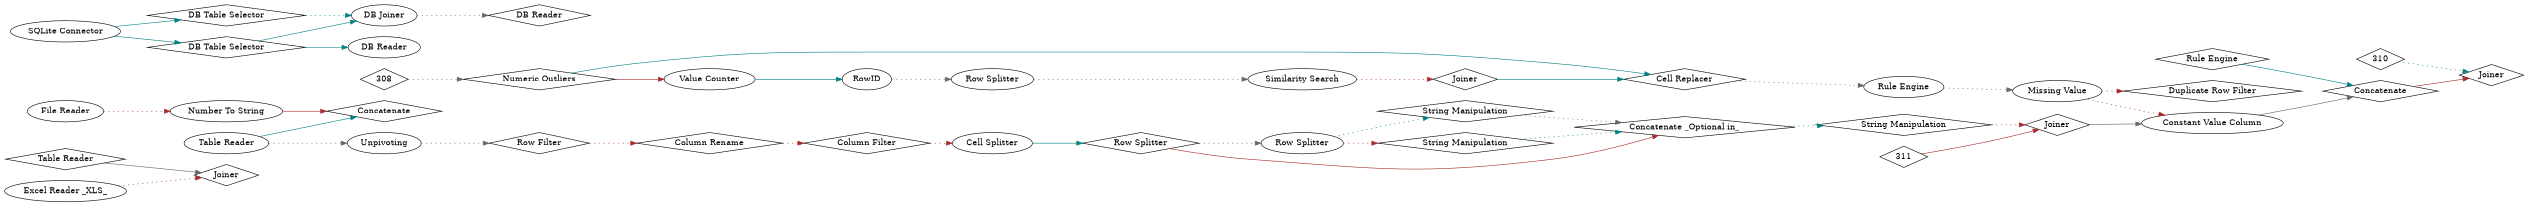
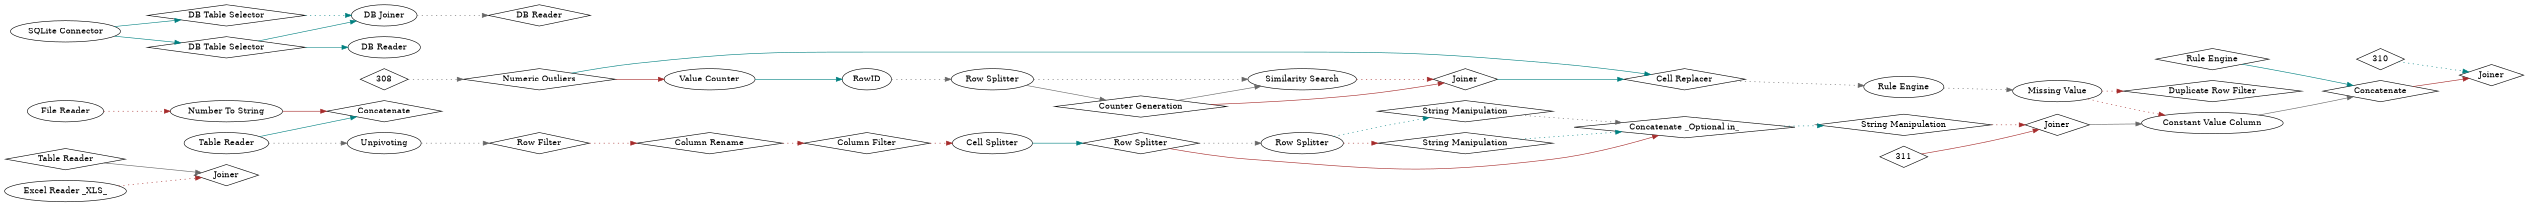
node "Counter Generation": added
